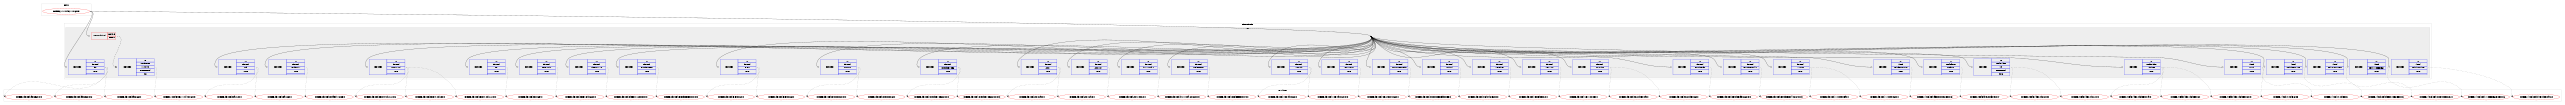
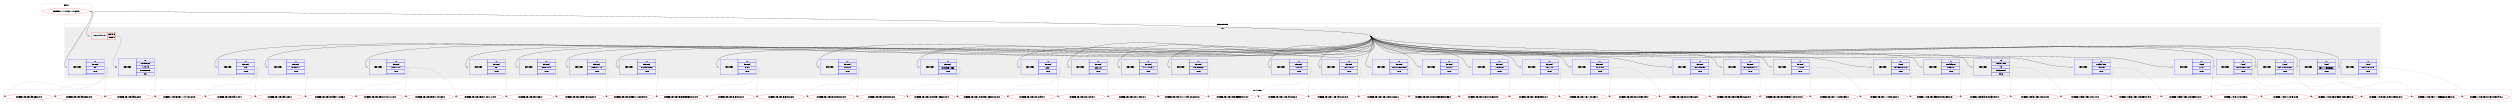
node "portage://media-video/vdr2jpeg-0.2.0": removed
